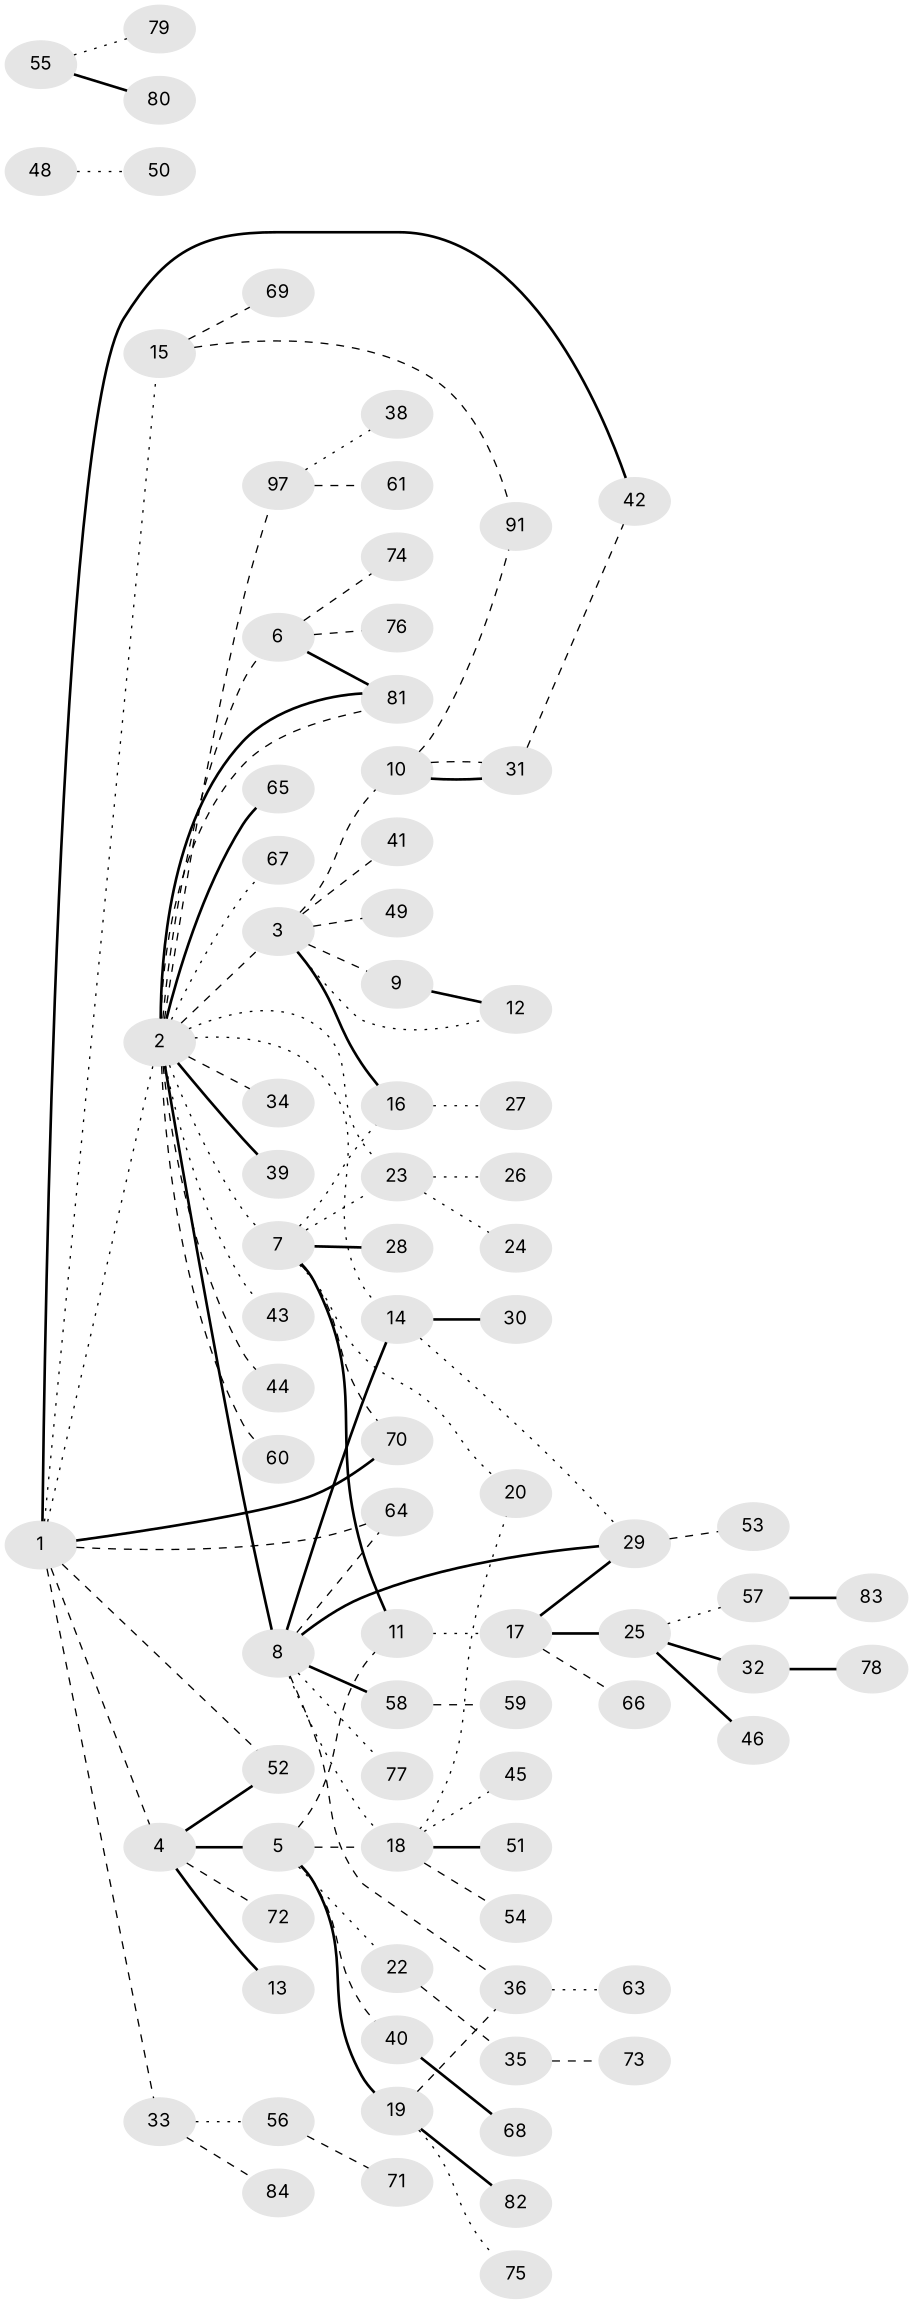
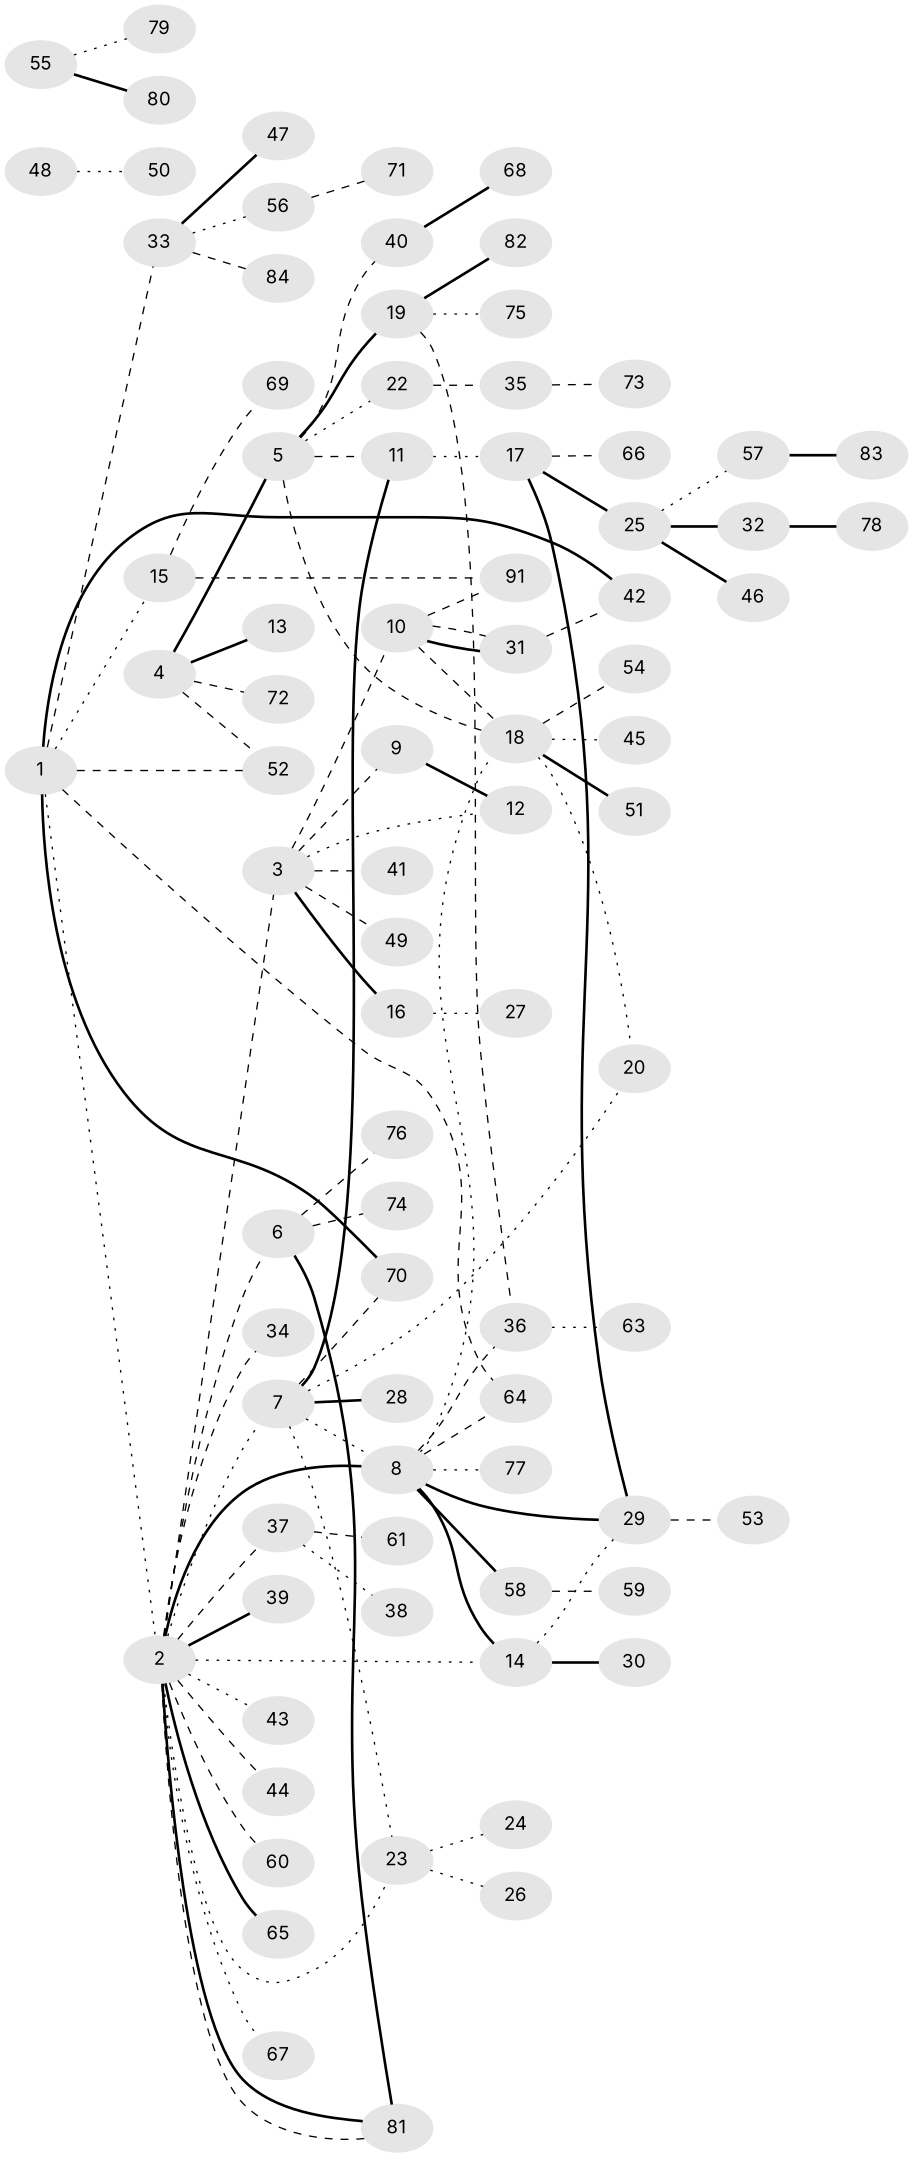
node "47": added
node "97": label "97" -> "37"
edge "10" -- "18": added
edge "16" -- "7": now "8" -- "7"
edge "1" -- "4": removed
edge "52" -- "4": style bold -> dashed
